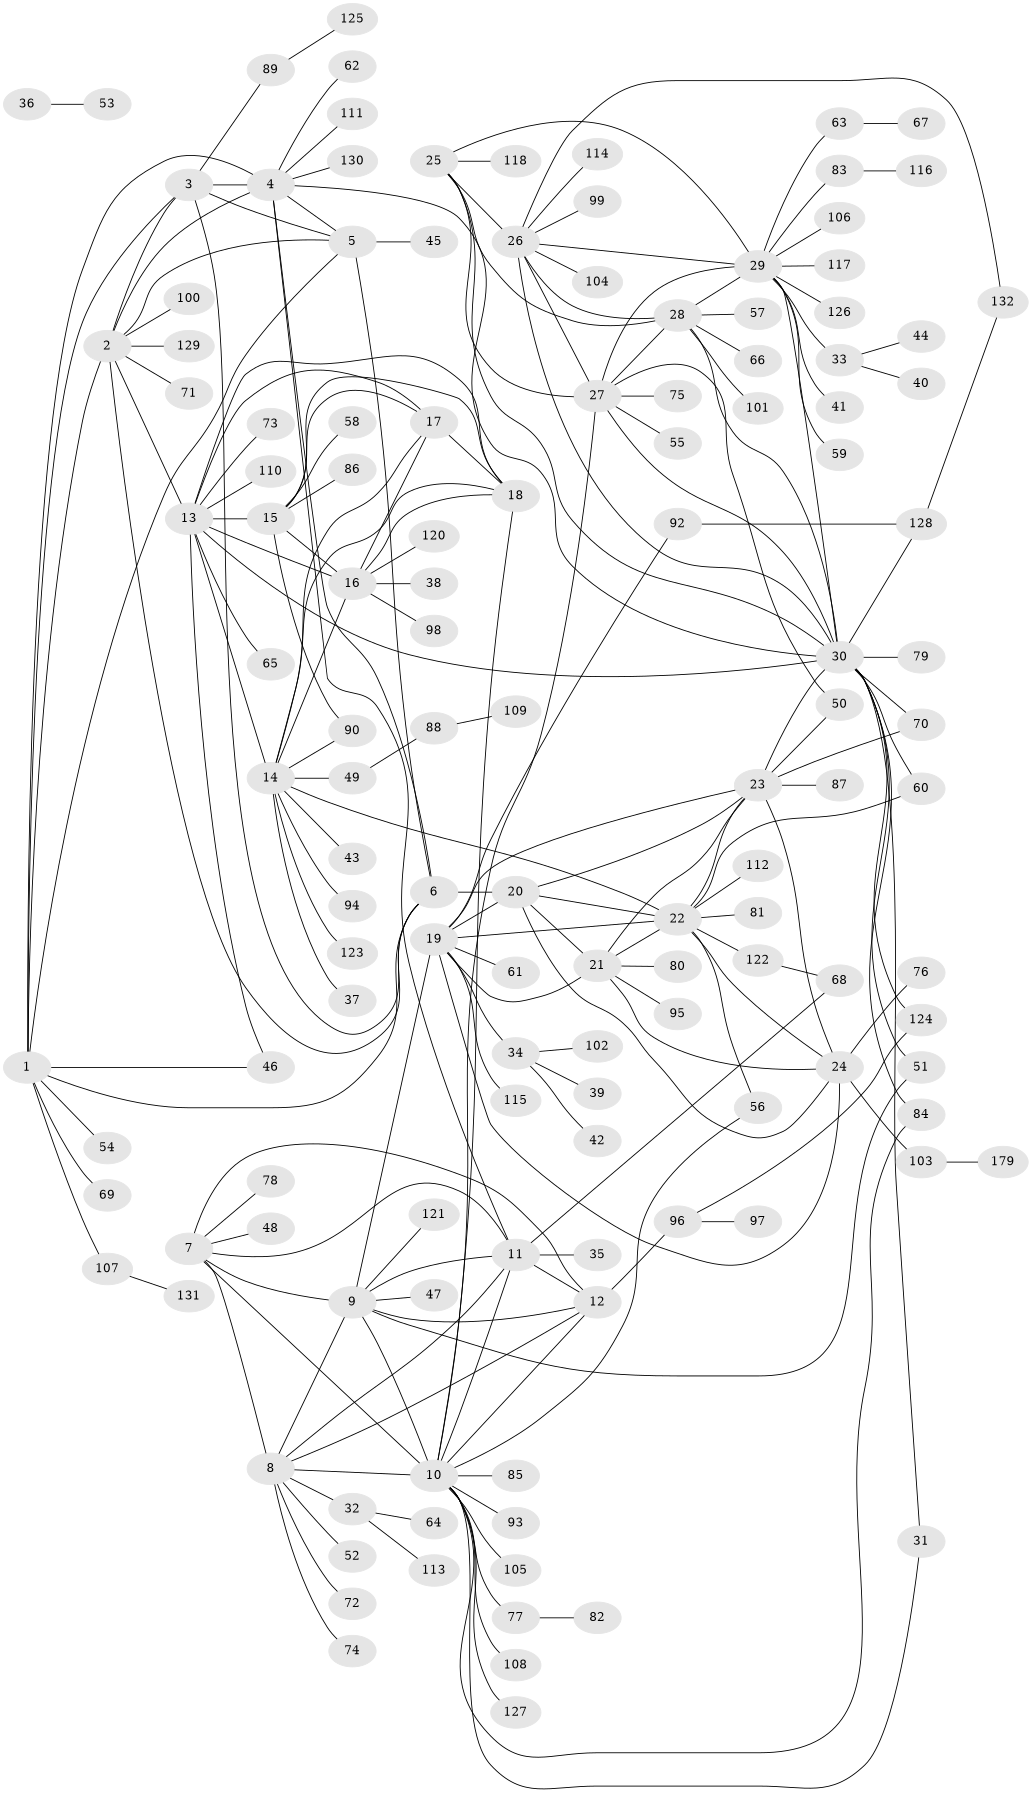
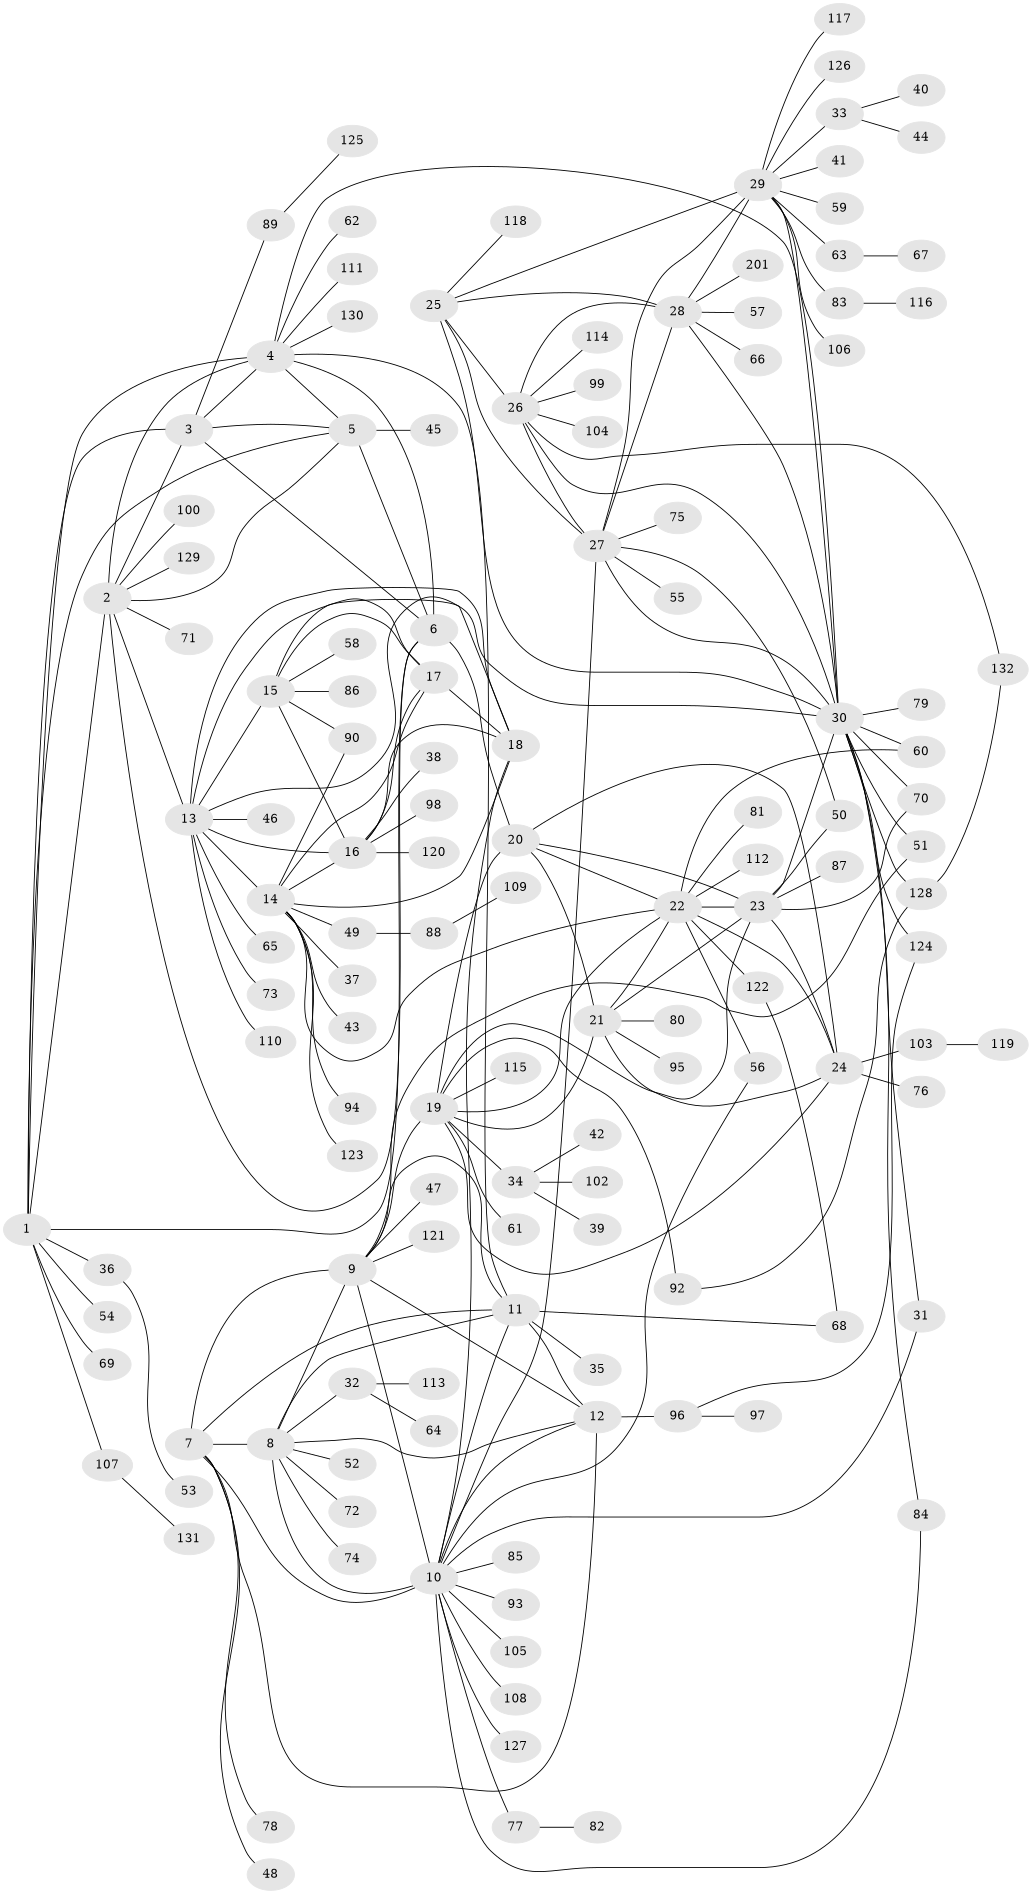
edge "26" -- "29": removed
node "101": label "101" -> "201"
edge "1" -- "46": now "1" -- "36"
node "179": label "179" -> "119"
